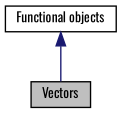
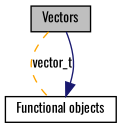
edge "Vectors" -- "Functional objects": added, label "vector_t"
